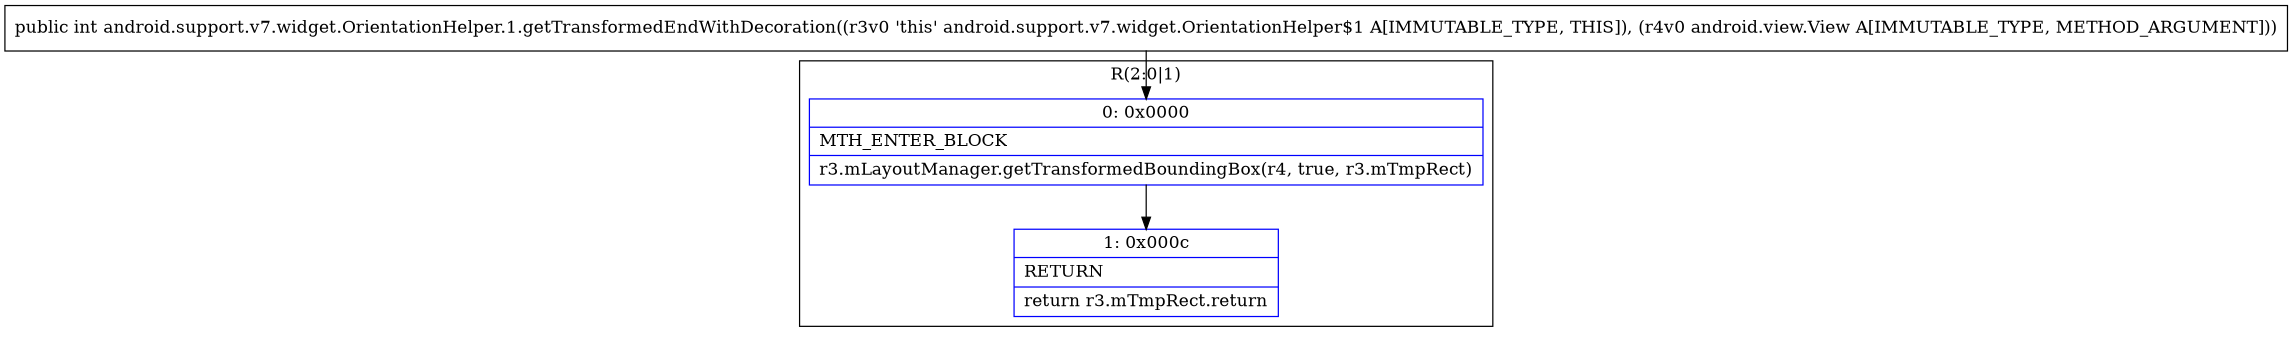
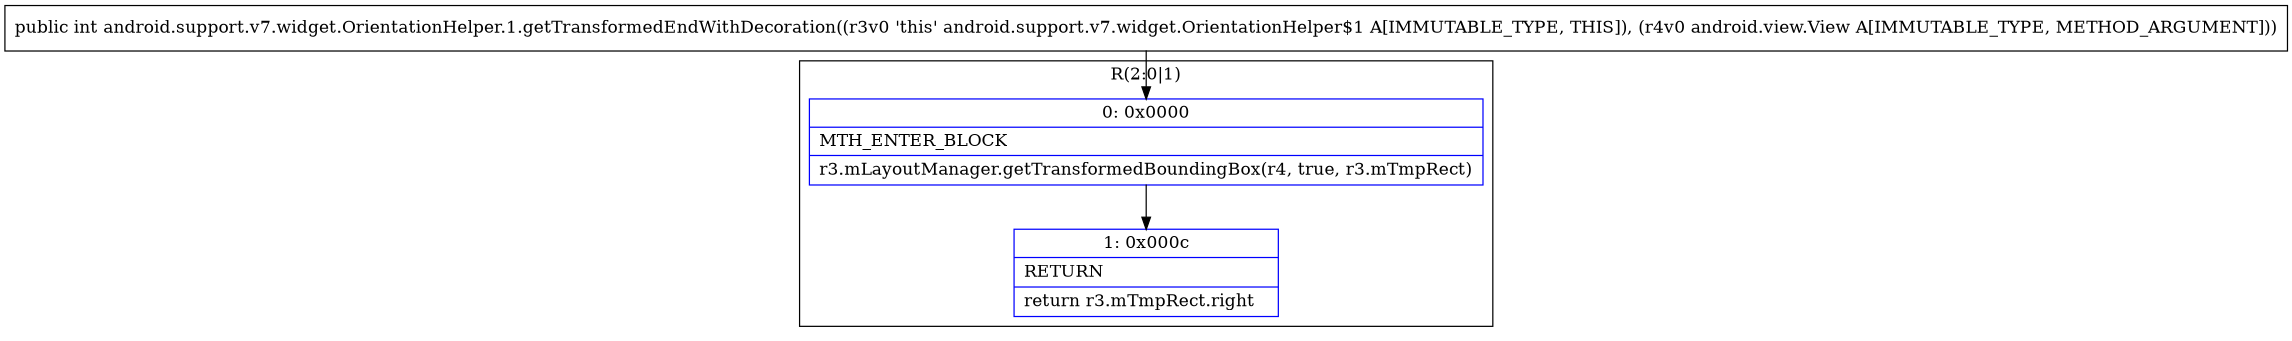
node "1: 0x000c": text "return r3.mTmpRect.return" -> "return r3.mTmpRect.right"
